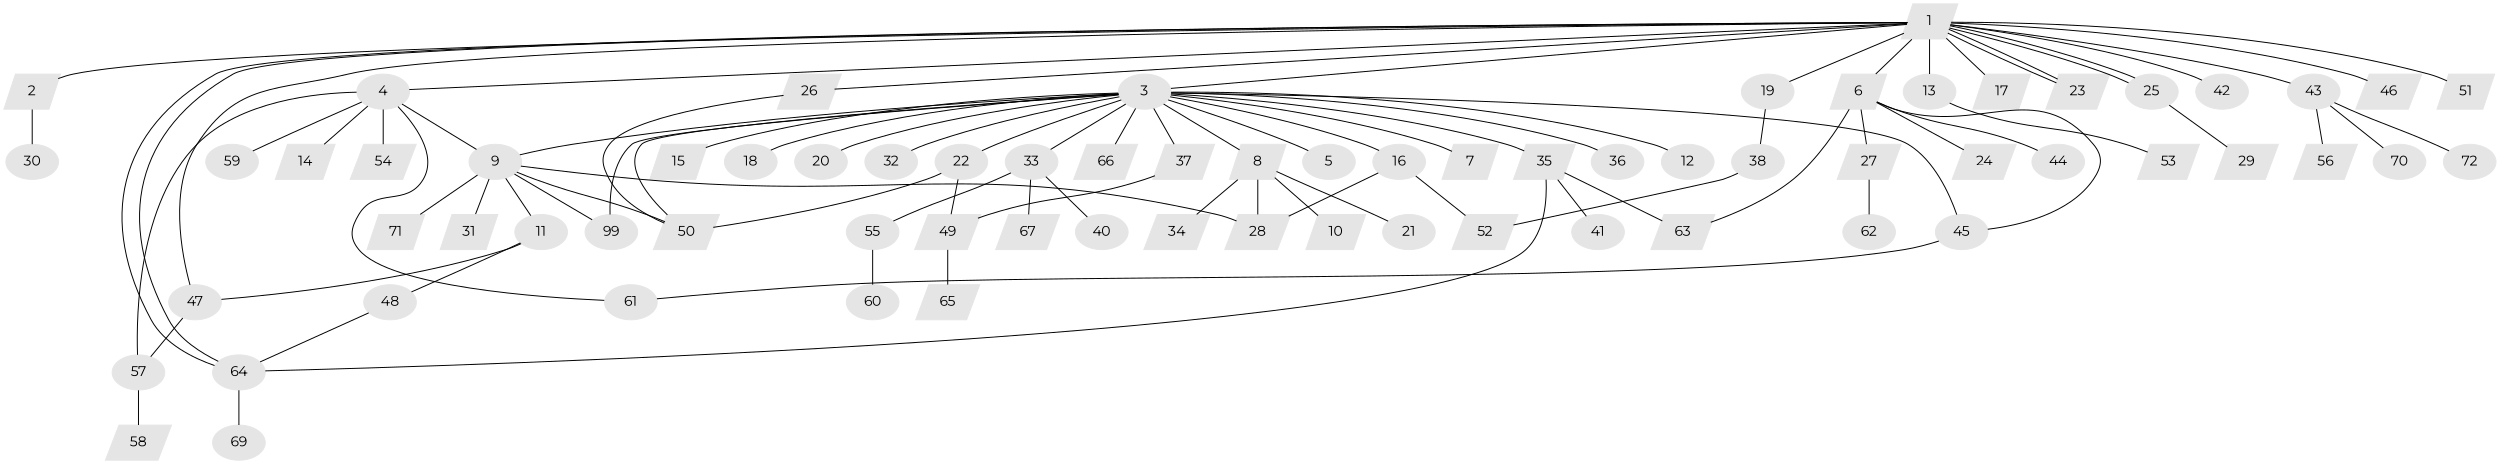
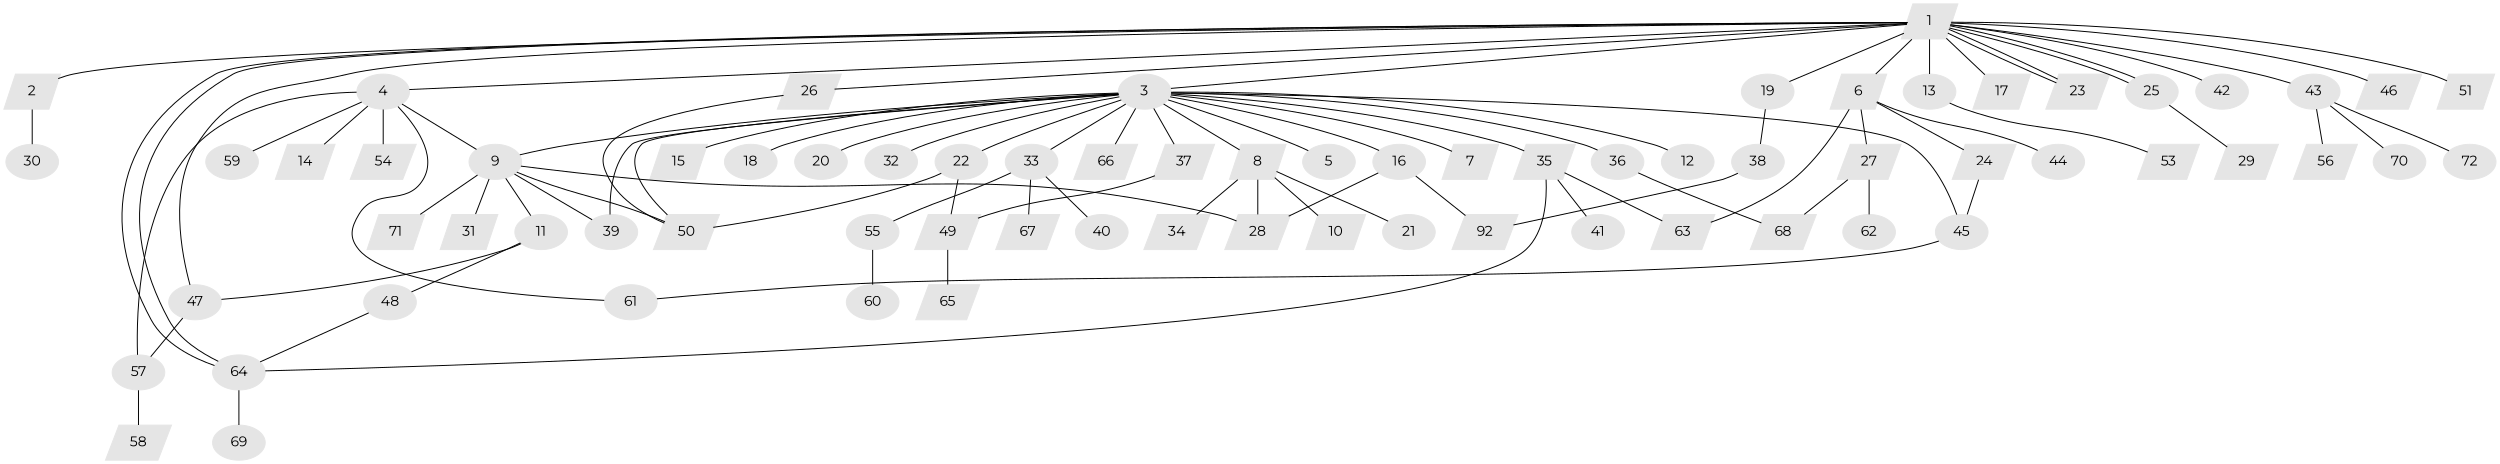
edge "6" -- "45": now "24" -- "45"
node "99": label "99" -> "39"
node "52": label "52" -> "92"
node "68": added
